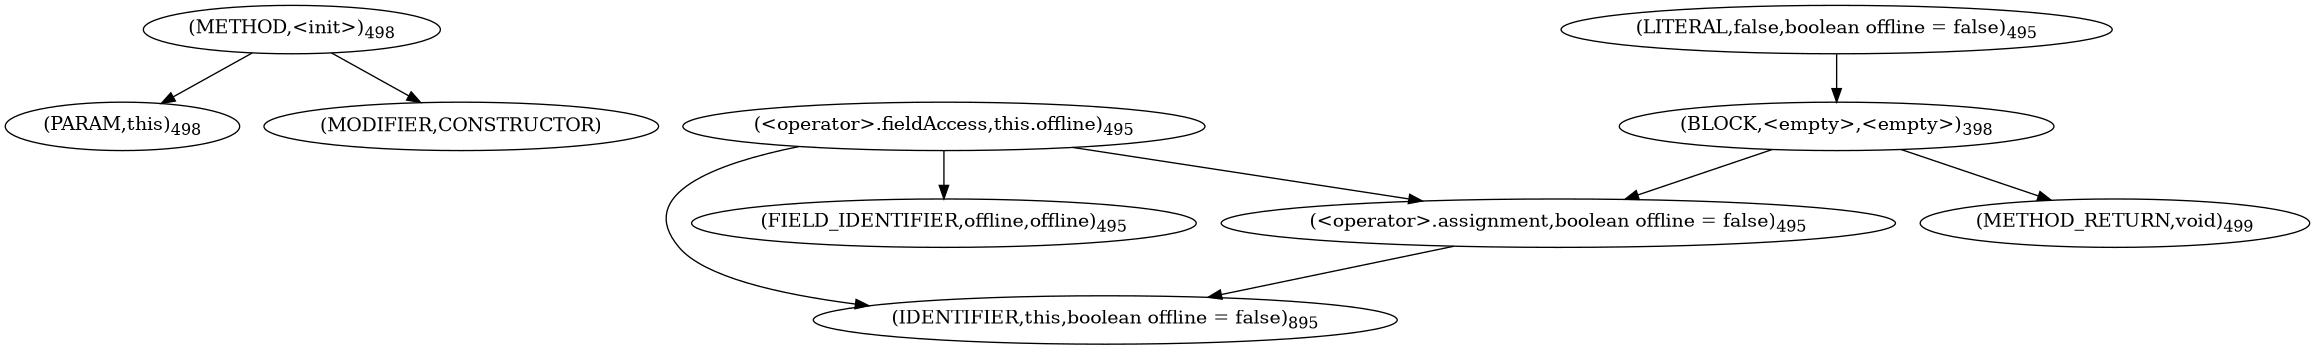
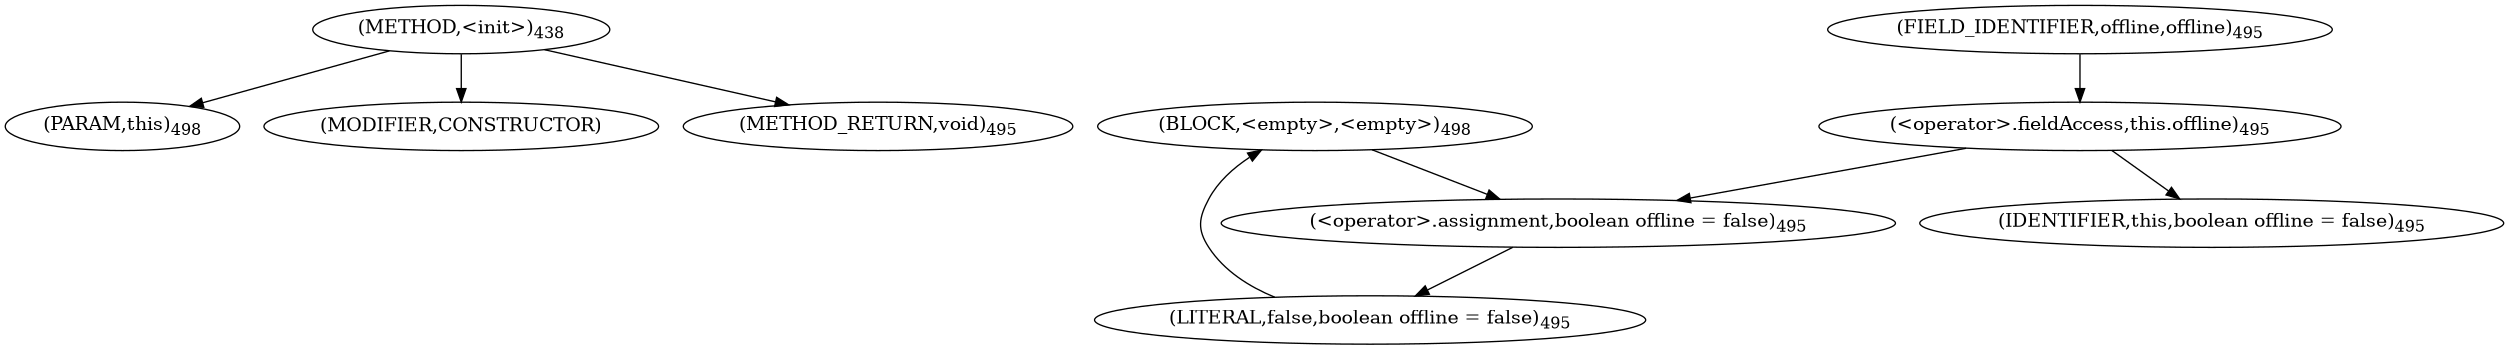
node "(METHOD,<init>)": text "498" -> "438"
node "(BLOCK,<empty>,<empty>)": text "398" -> "498"
edge "(<operator>.fieldAccess,this.offline)" -> "(FIELD_IDENTIFIER,offline,offline)": reversed
edge "(BLOCK,<empty>,<empty>)" -> "(METHOD_RETURN,void)": now "(METHOD,<init>)" -> "(METHOD_RETURN,void)"
node "(METHOD_RETURN,void)": text "499" -> "495"
edge "(<operator>.assignment,boolean offline = false)" -> "(IDENTIFIER,this,boolean offline = false)": now "(<operator>.assignment,boolean offline = false)" -> "(LITERAL,false,boolean offline = false)"
node "(IDENTIFIER,this,boolean offline = false)": text "895" -> "495"
